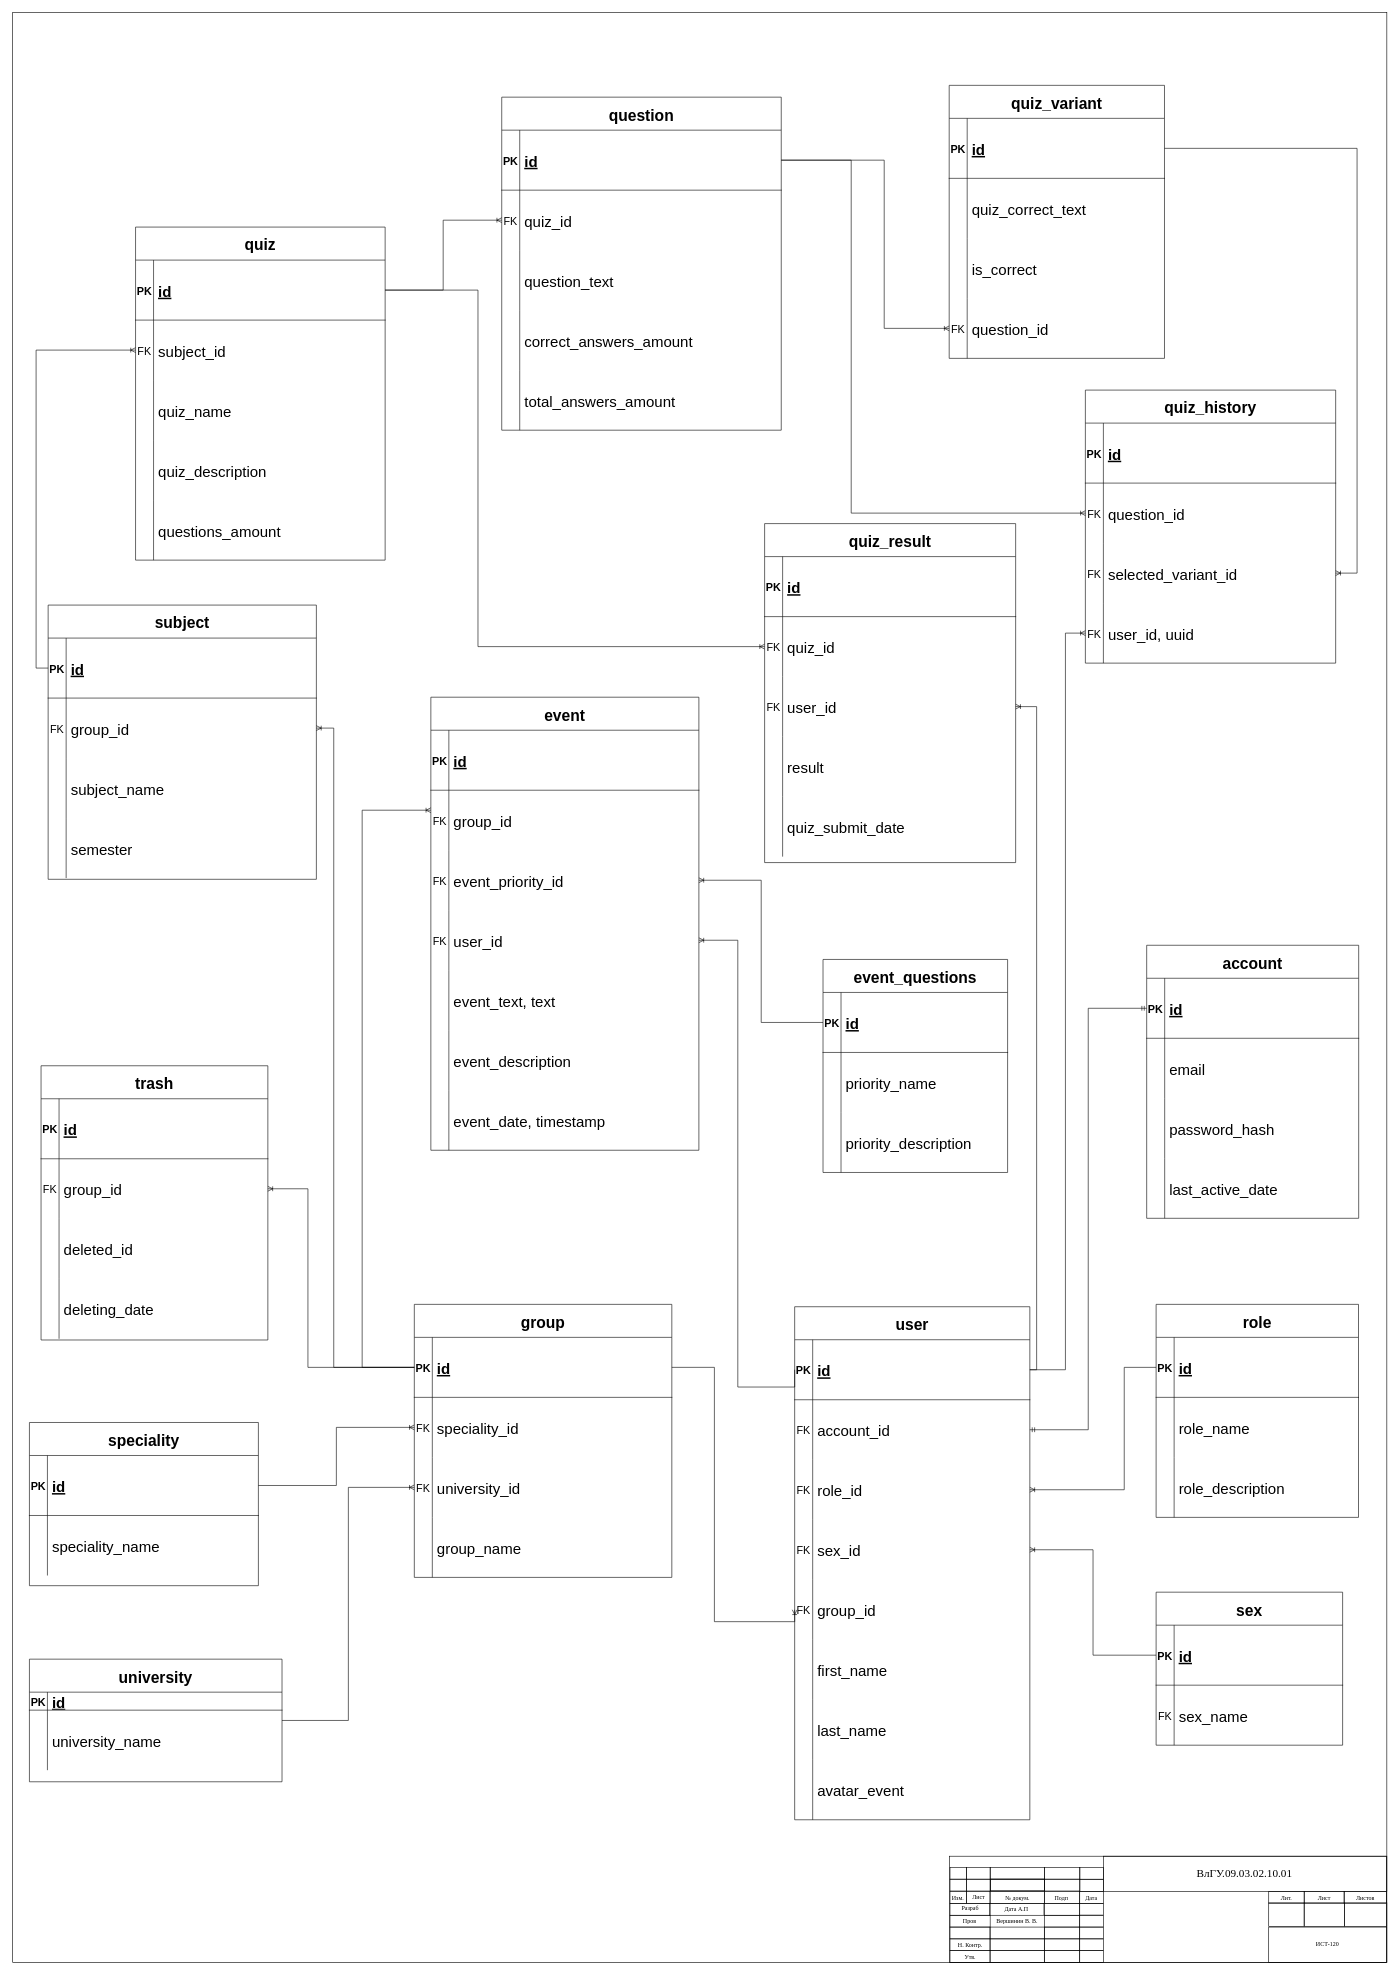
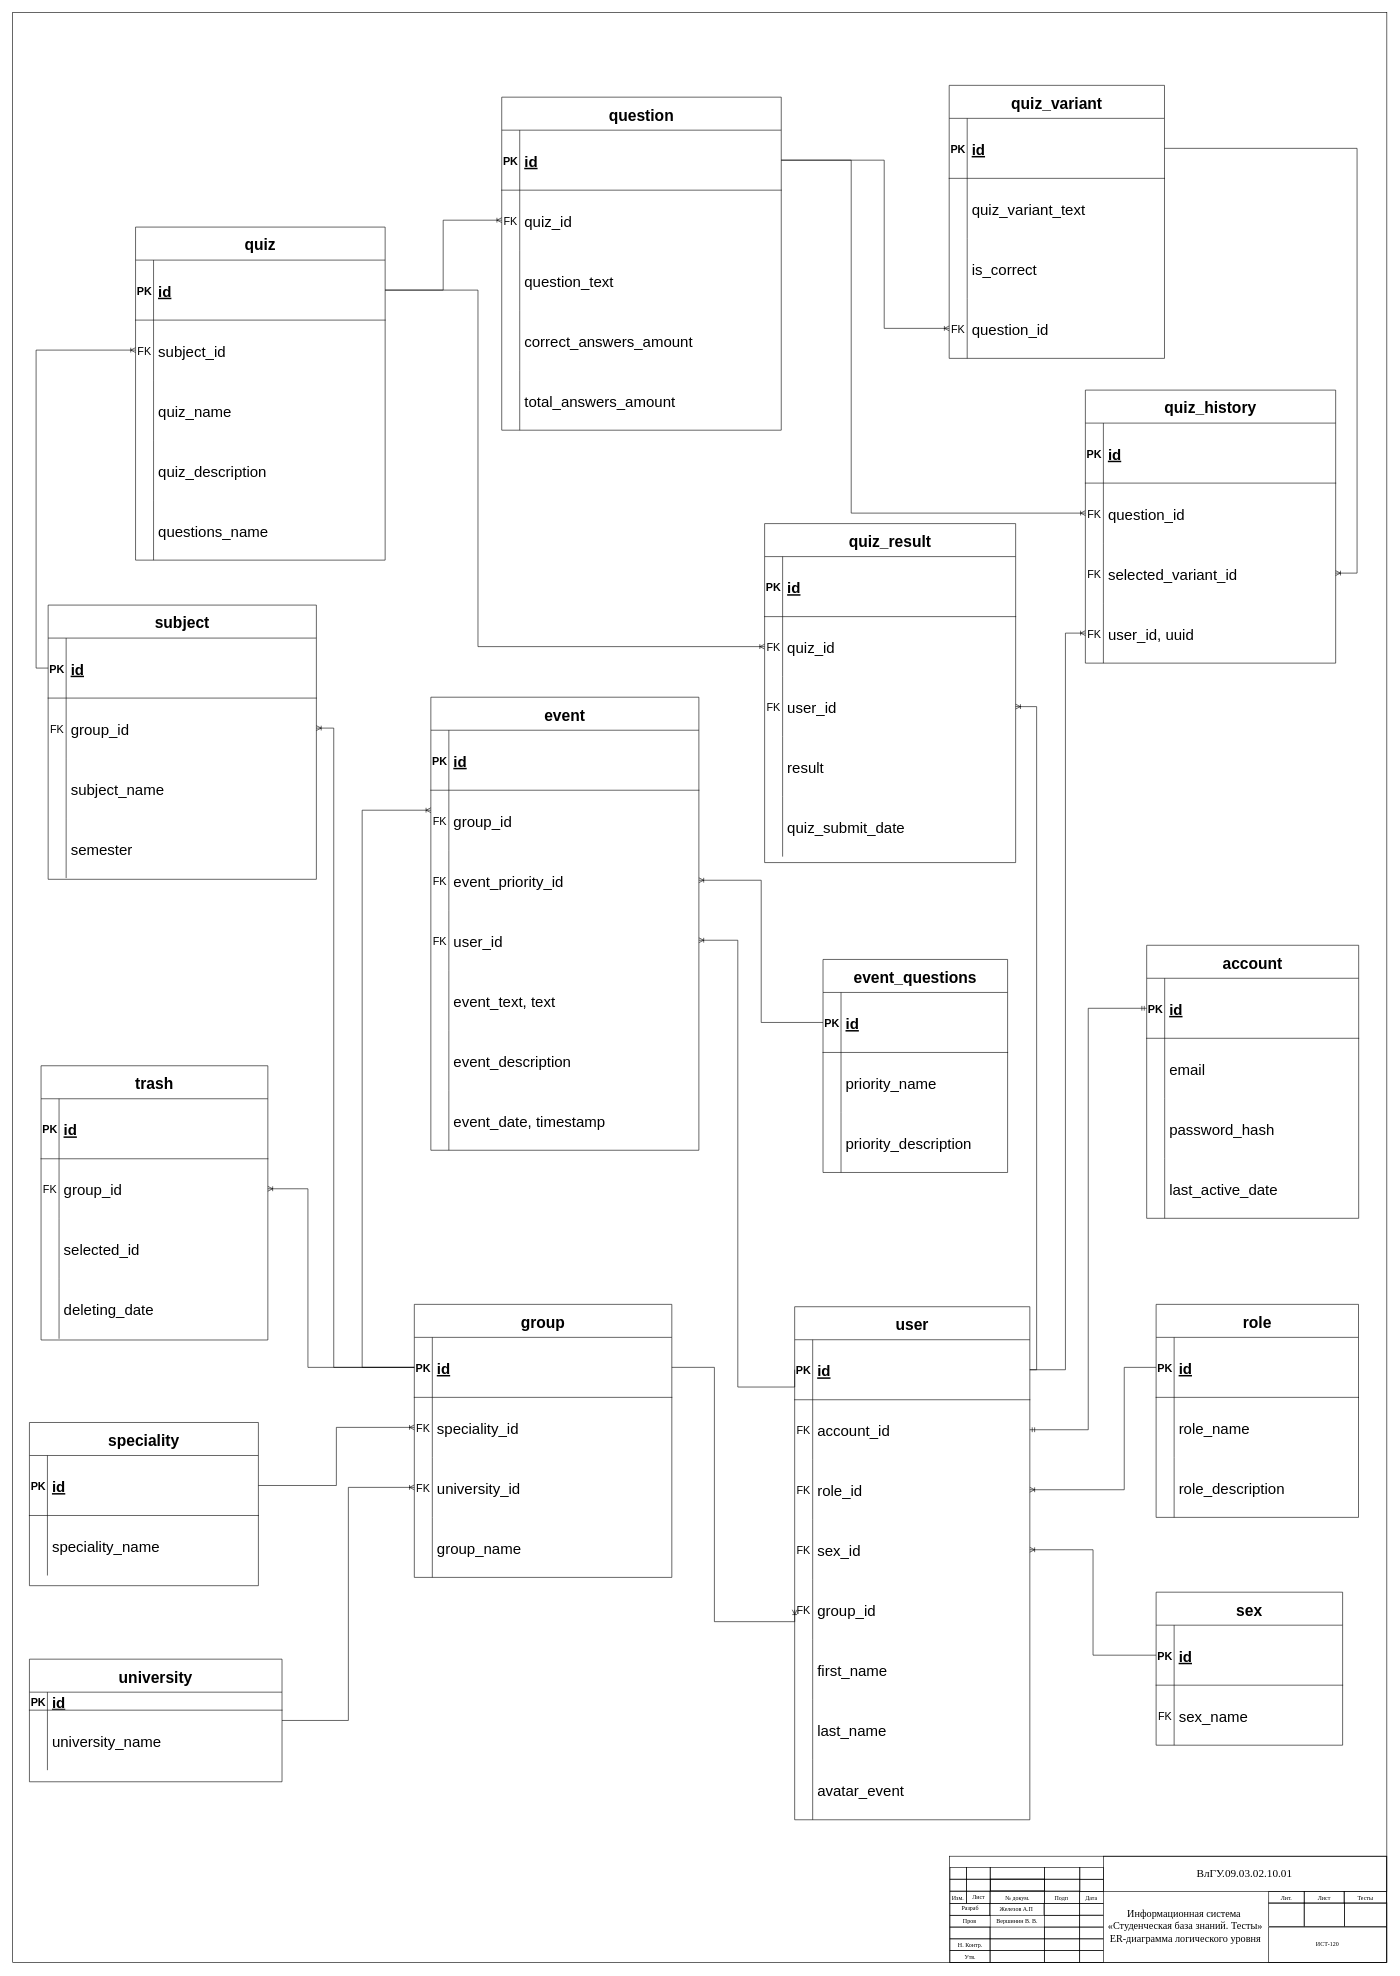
node "quiz_correct_text": label "quiz_correct_text" -> "quiz_variant_text"
node "questions_amount": label "questions_amount" -> "questions_name"
node "deleted_id": label "deleted_id" -> "selected_id"
node "Листов": label "Листов" -> "Тесты"
node "Дата А.П": label "Дата А.П" -> "Железов А.П"
node "Информационная система «Студенческая база знаний. Тесты» ER-диаграмма логического уровня": added
